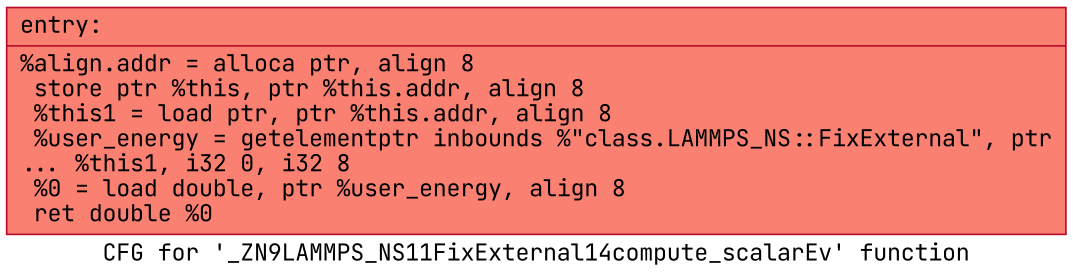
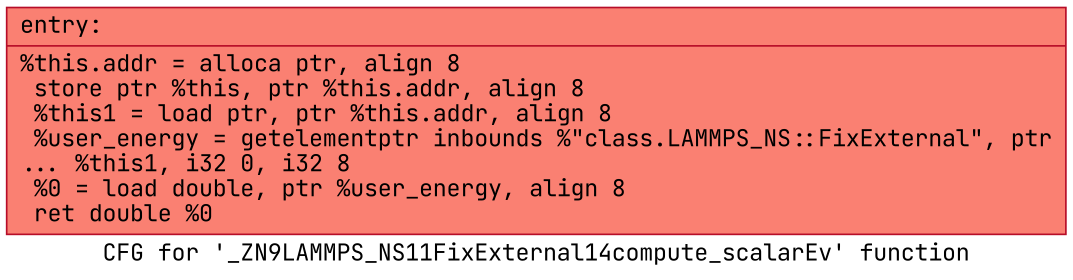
node "entry:": text "%align.addr = alloca ptr, align 8" -> "%this.addr = alloca ptr, align 8"
